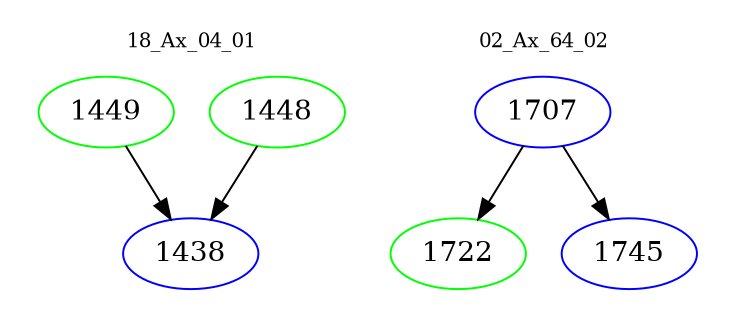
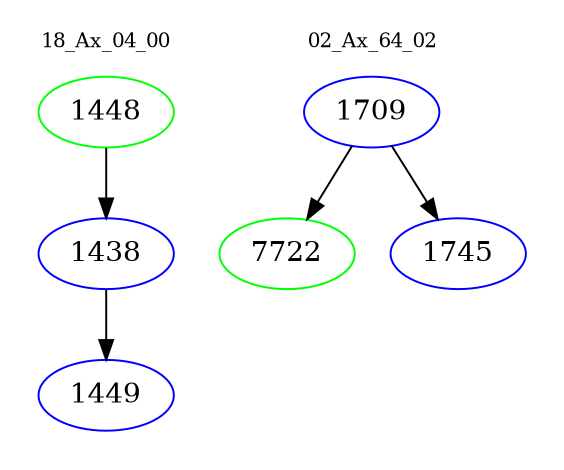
cluster "18_Ax_04_01": label "18_Ax_04_01" -> "18_Ax_04_00"
node "1449": color green -> blue
node "1707": label "1707" -> "1709"
edge "1449" -> "1438": reversed
node "1722": label "1722" -> "7722"
